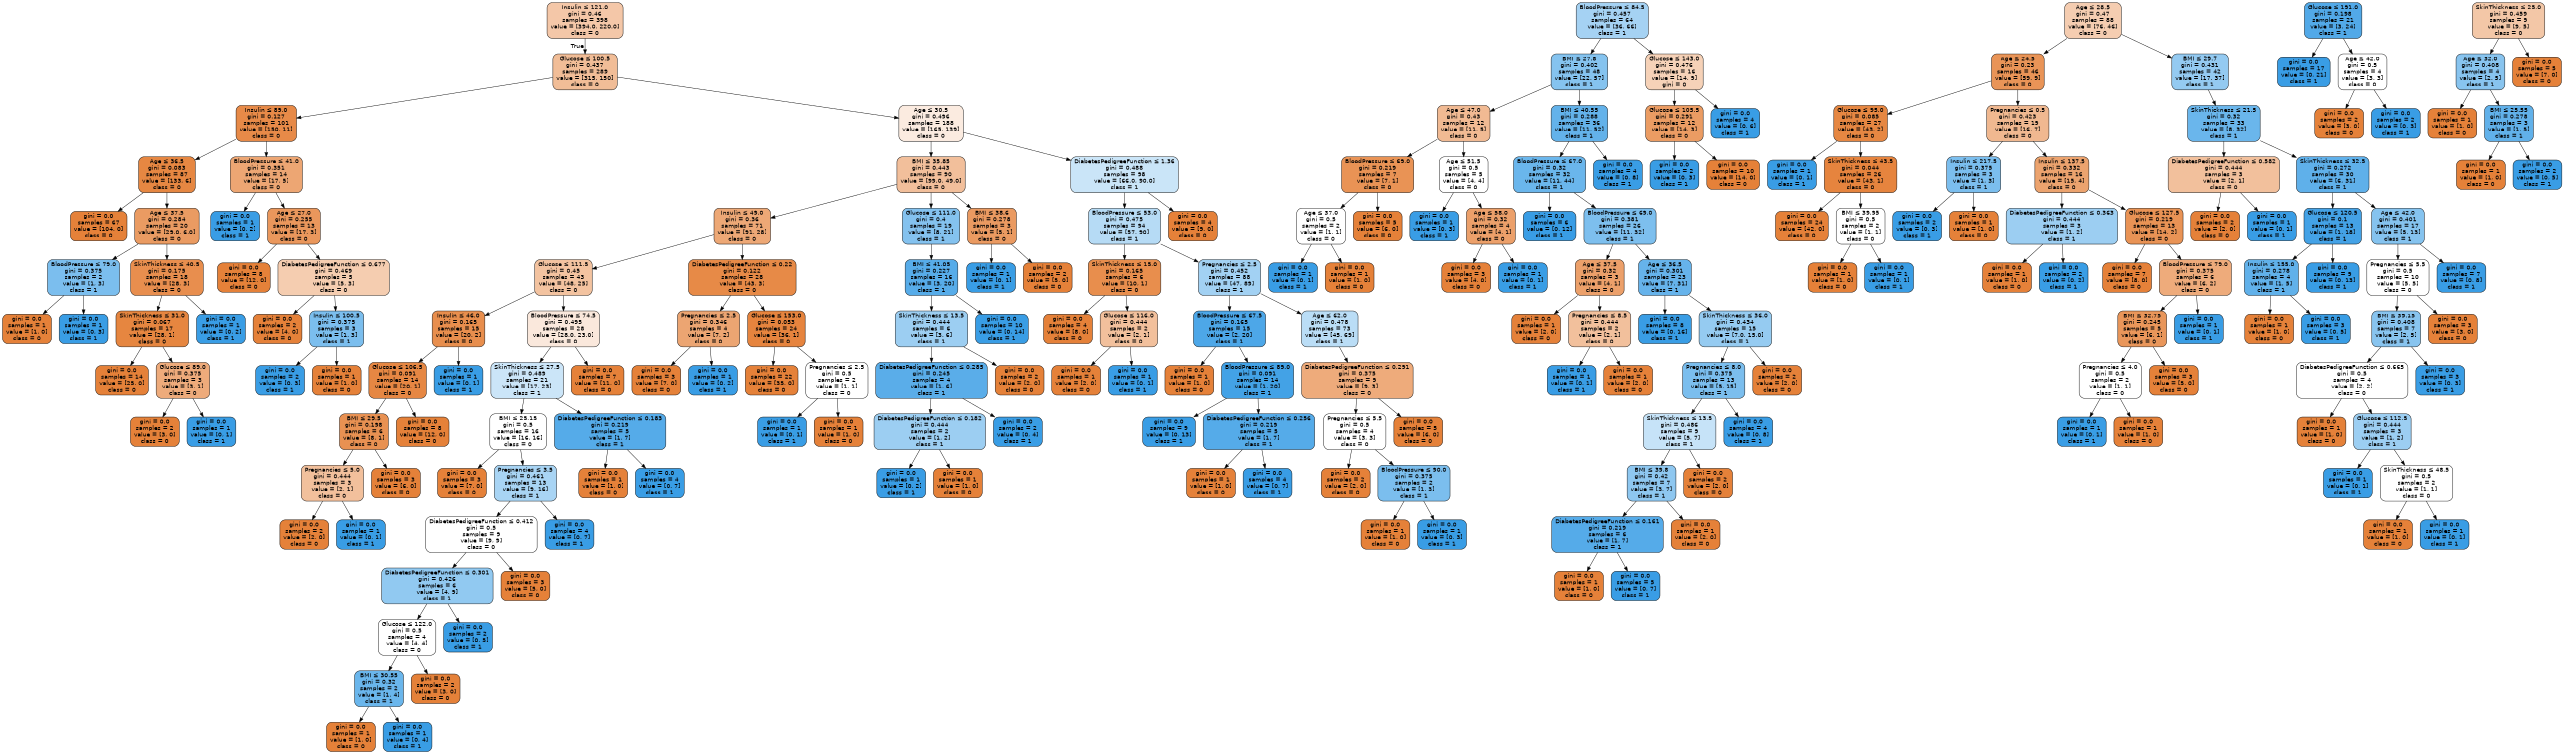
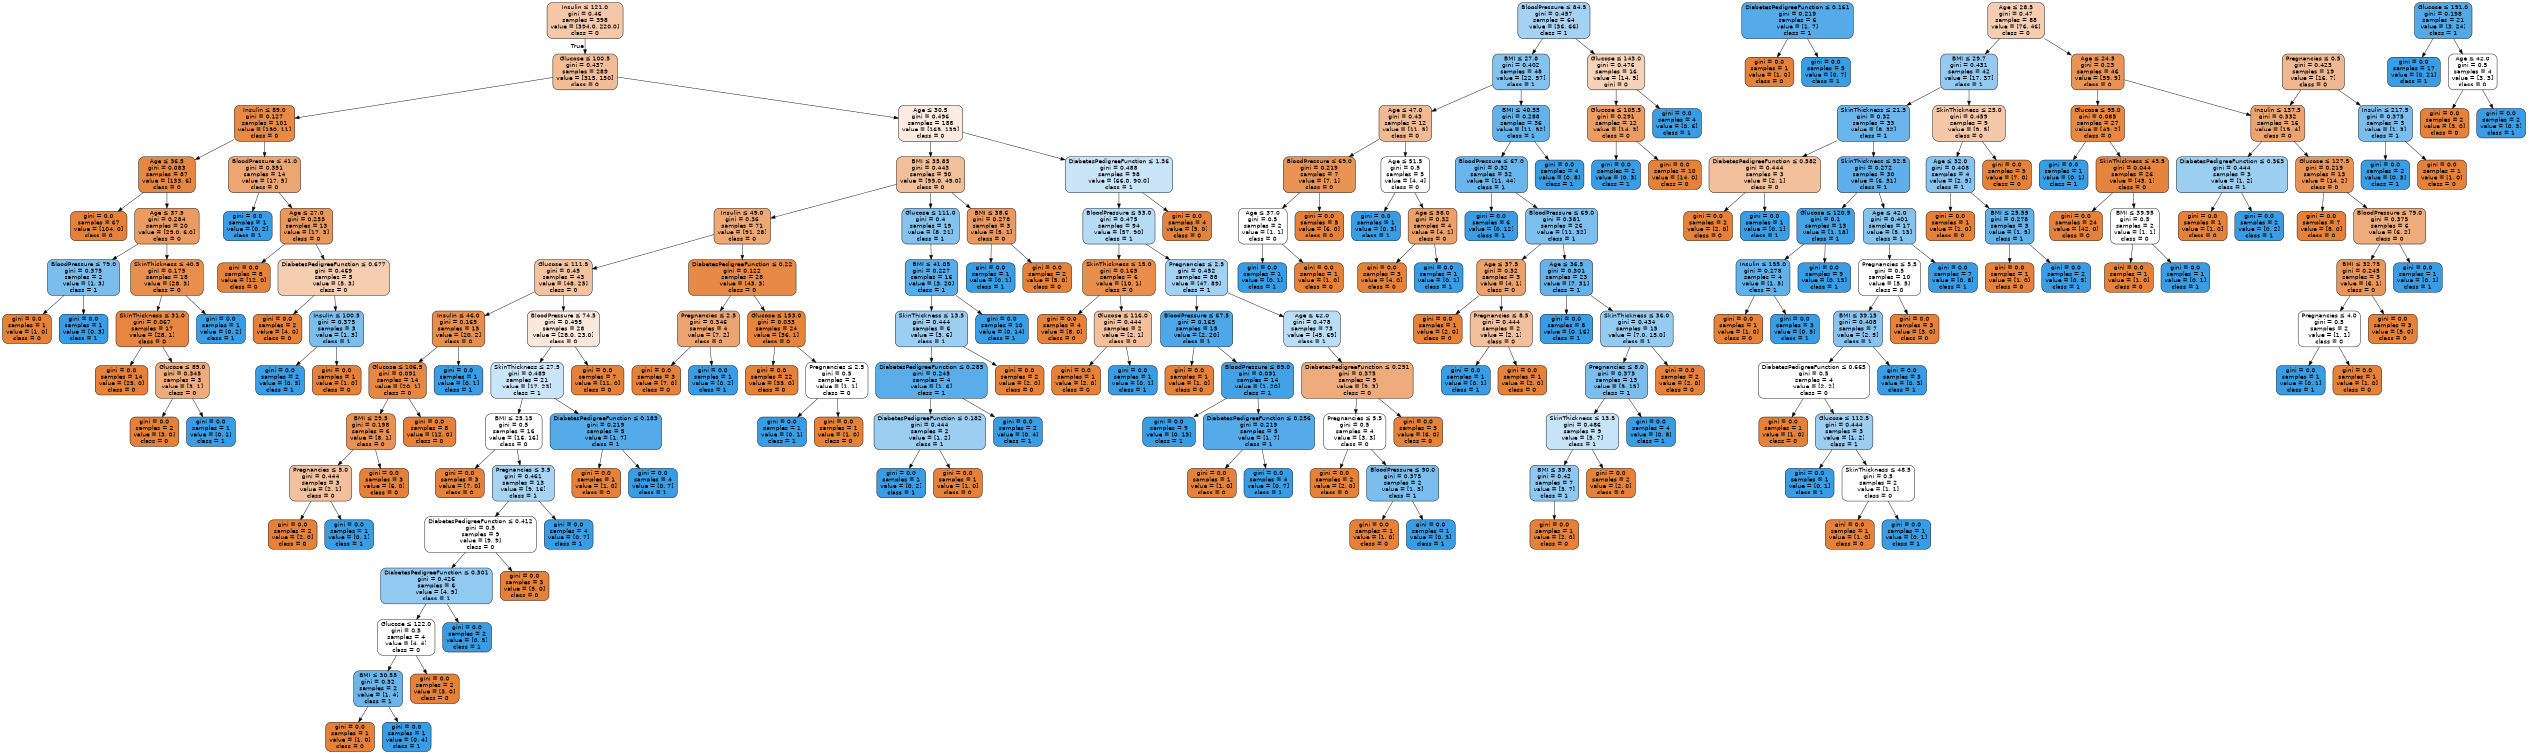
edge "BMI ≤ 29.7" -> "SkinThickness ≤ 25.0": added
edge "Age ≤ 24.5" -> "Pregnancies ≤ 0.5": now "Age ≤ 24.5" -> "Insulin ≤ 137.5"
node "Glucose ≤ 89.0": text "gini = 0.375" -> "gini = 0.345"
edge "BMI ≤ 39.8" -> "DiabetesPedigreeFunction ≤ 0.161": removed
